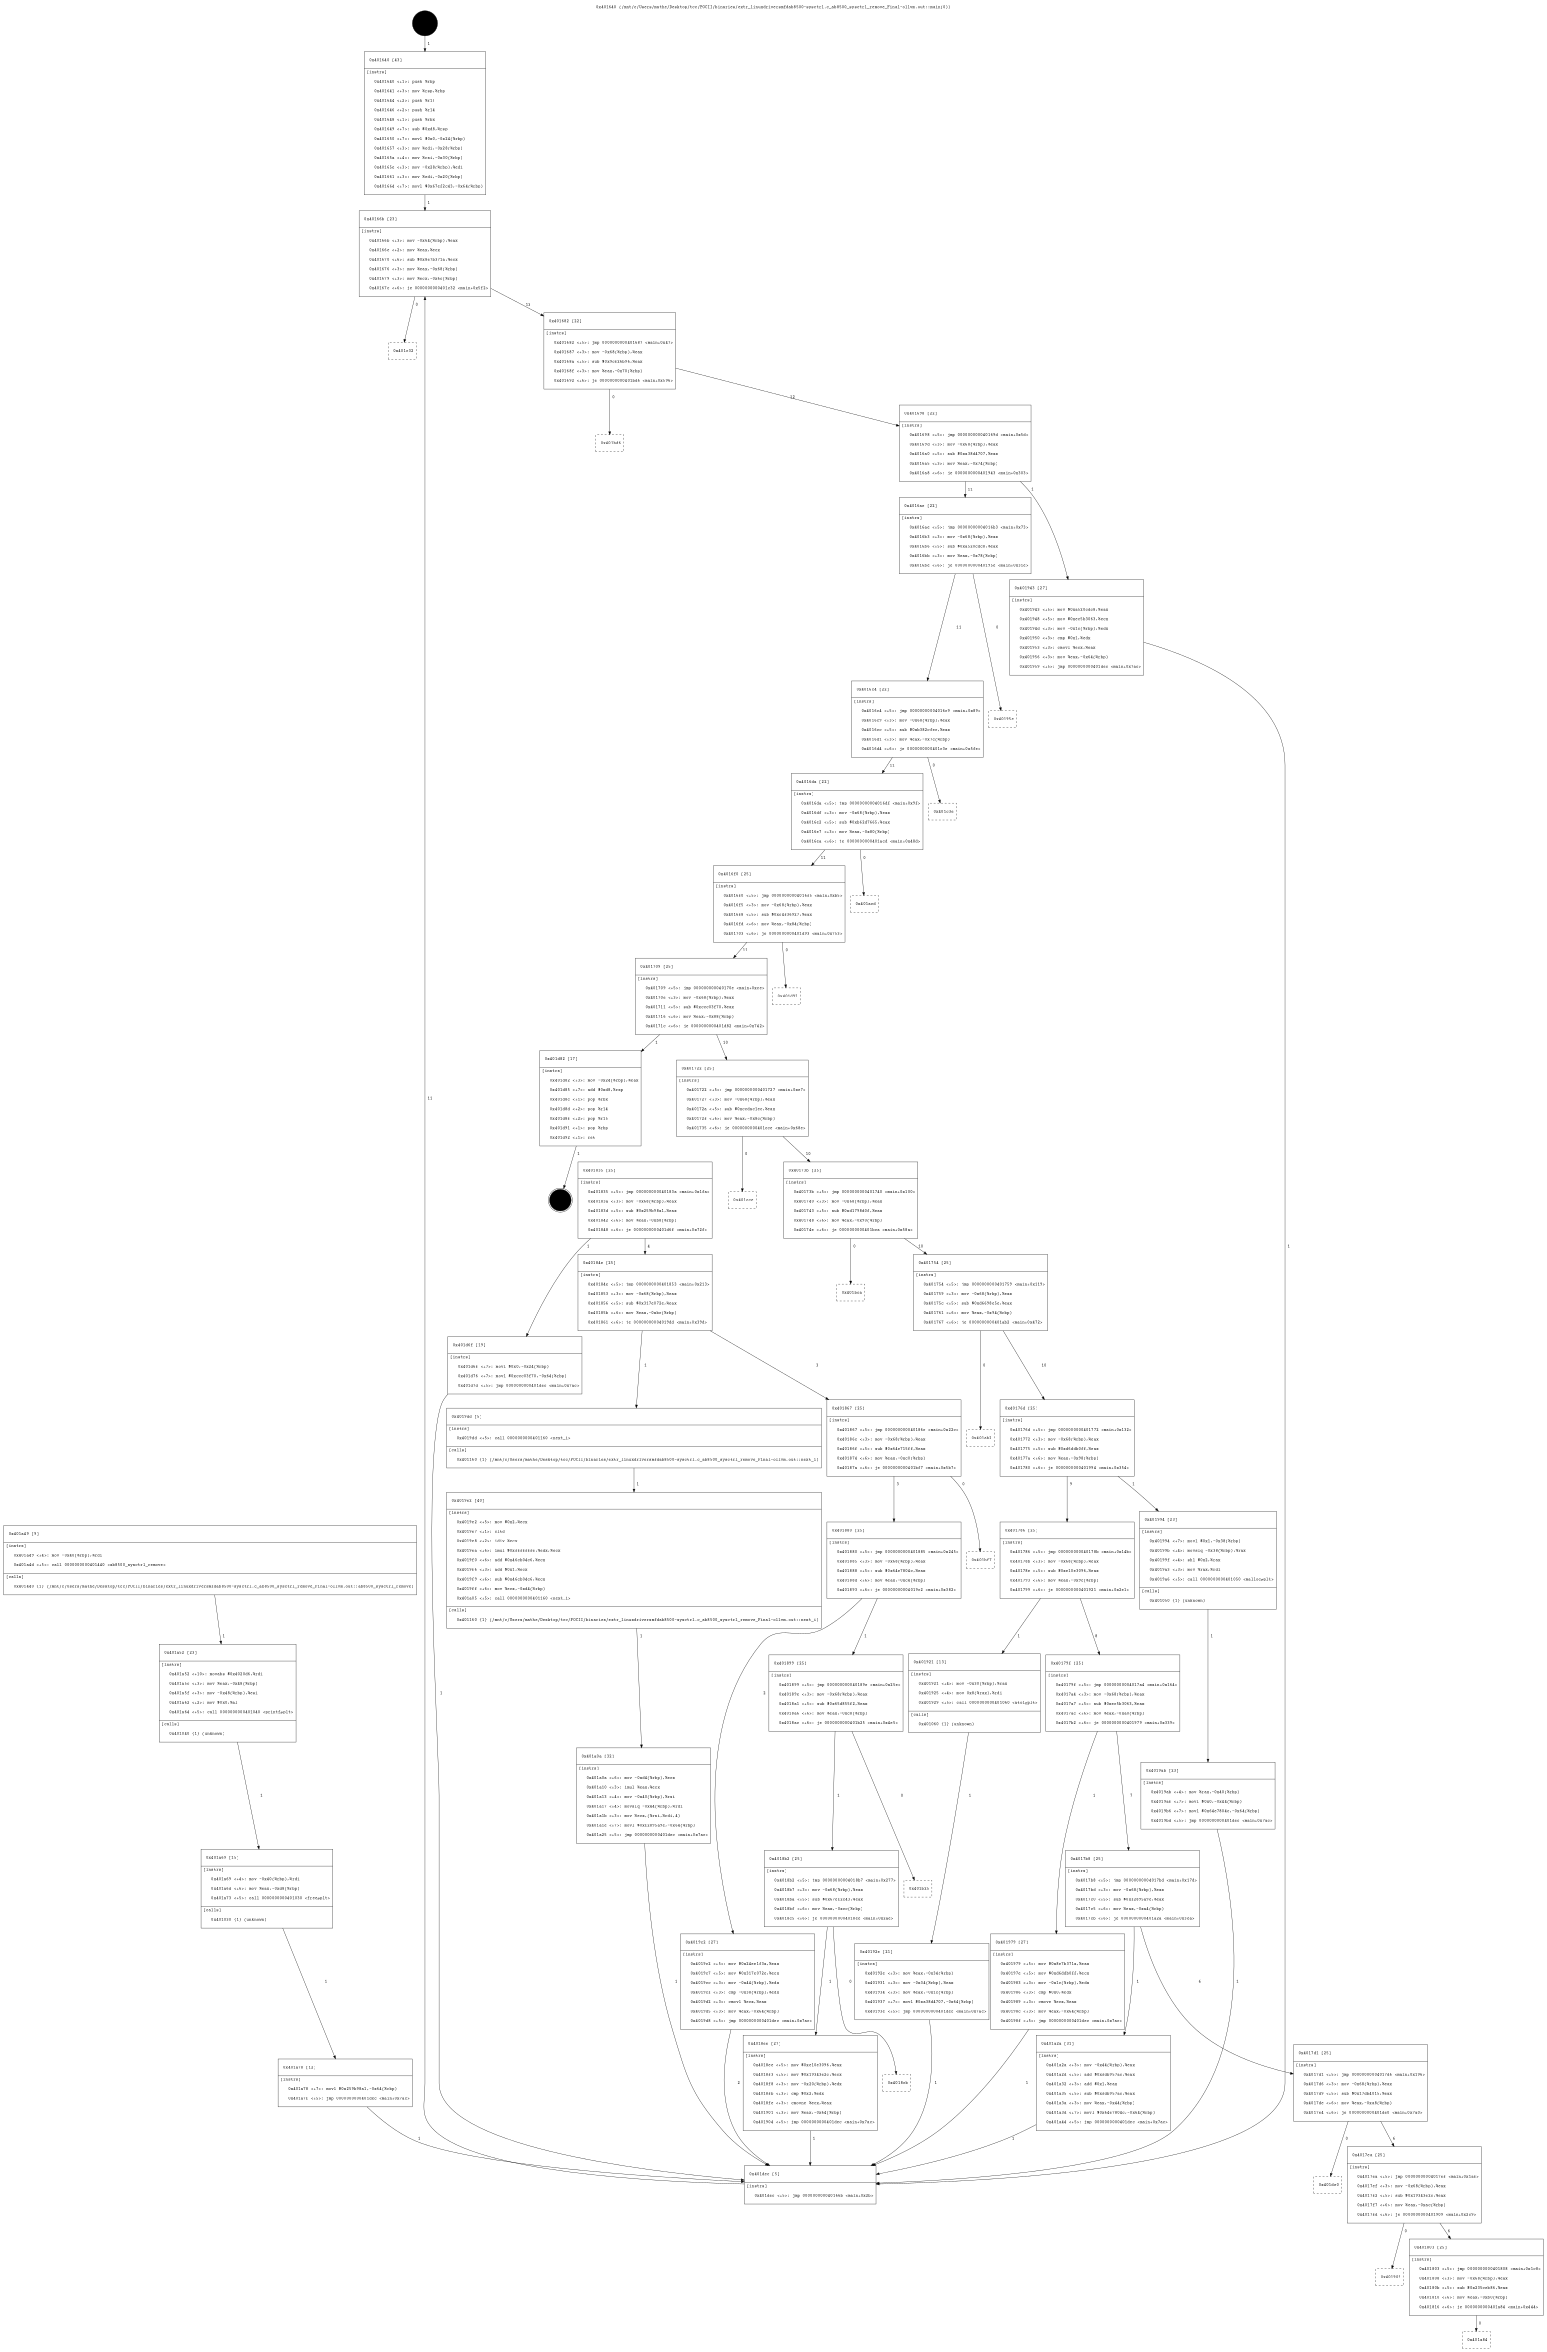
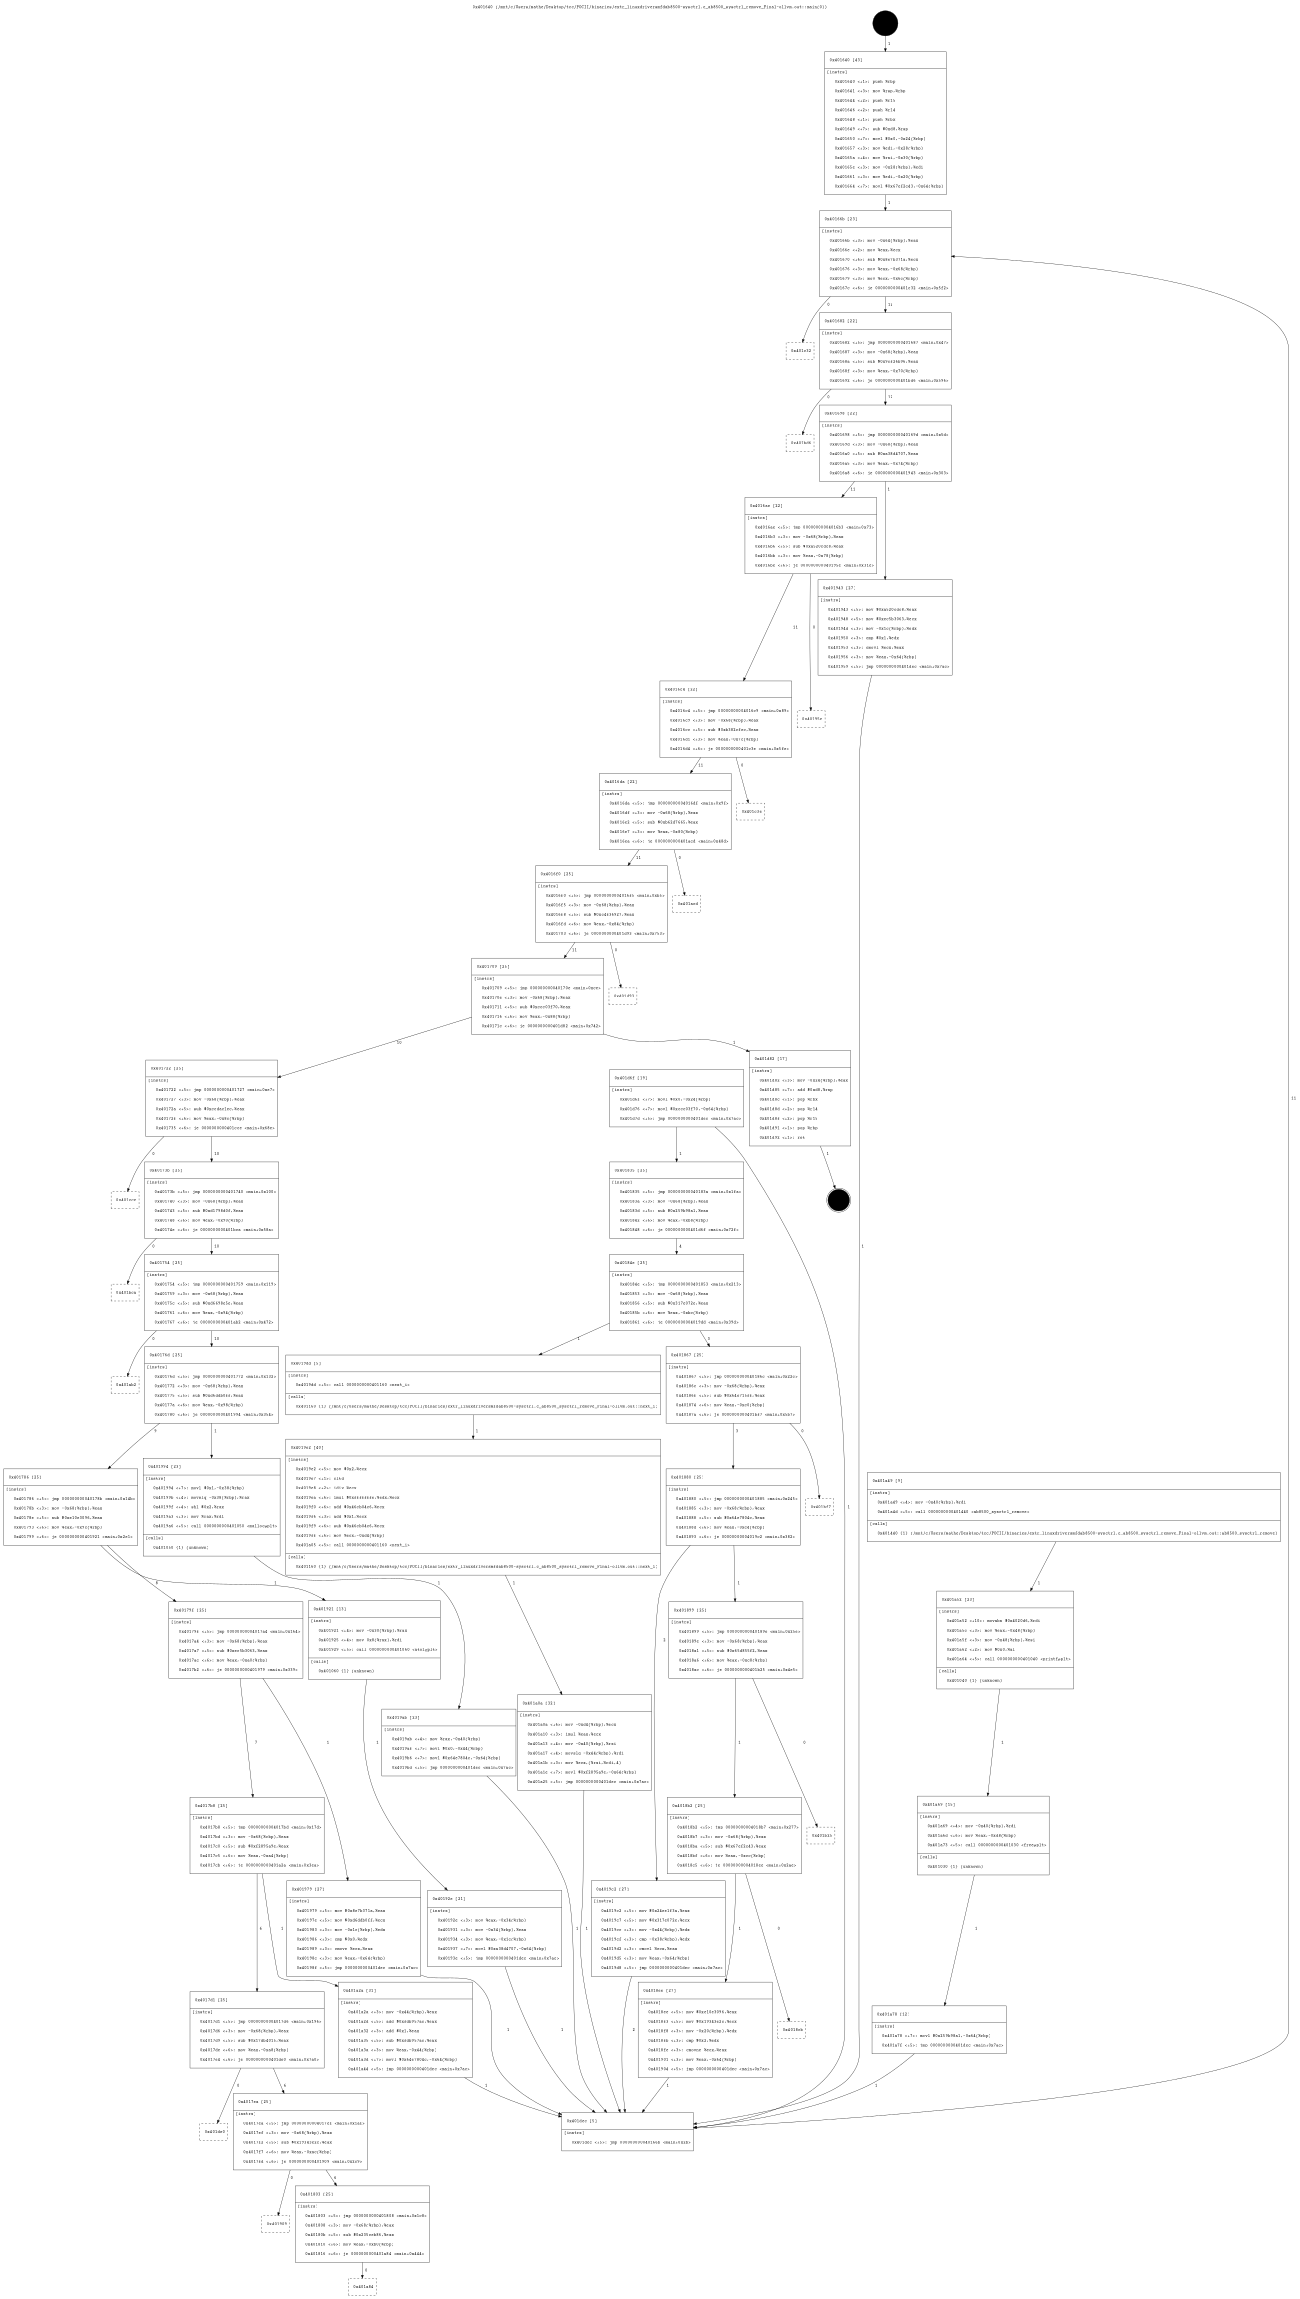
edge "0x401835 [25]" -> "0x401d6f [19]": reversed
